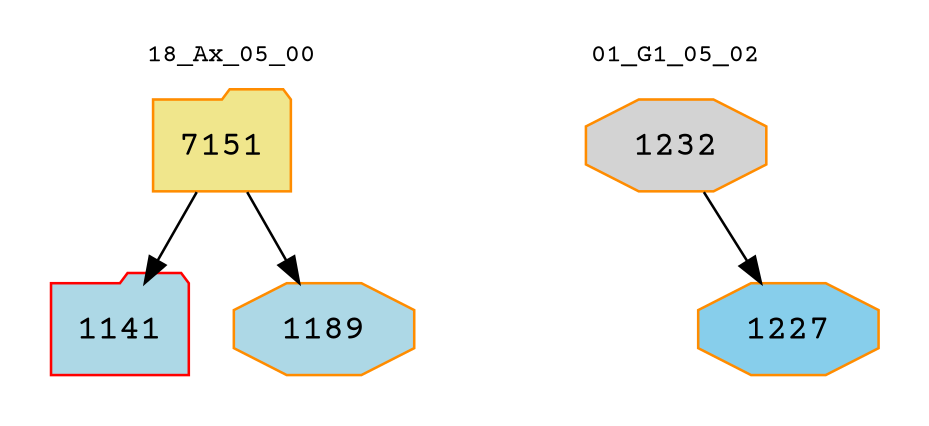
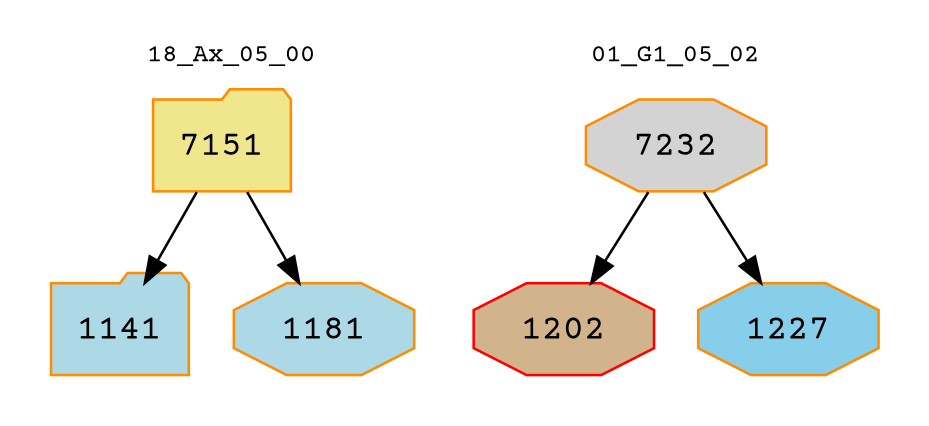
node "1232": label "1232" -> "7232"
node "1141": color red -> darkorange
node "1189": label "1189" -> "1181"
node "1202": added
